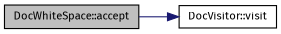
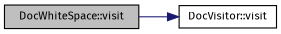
node "DocWhiteSpace::accept": label "DocWhiteSpace::accept" -> "DocWhiteSpace::visit"
